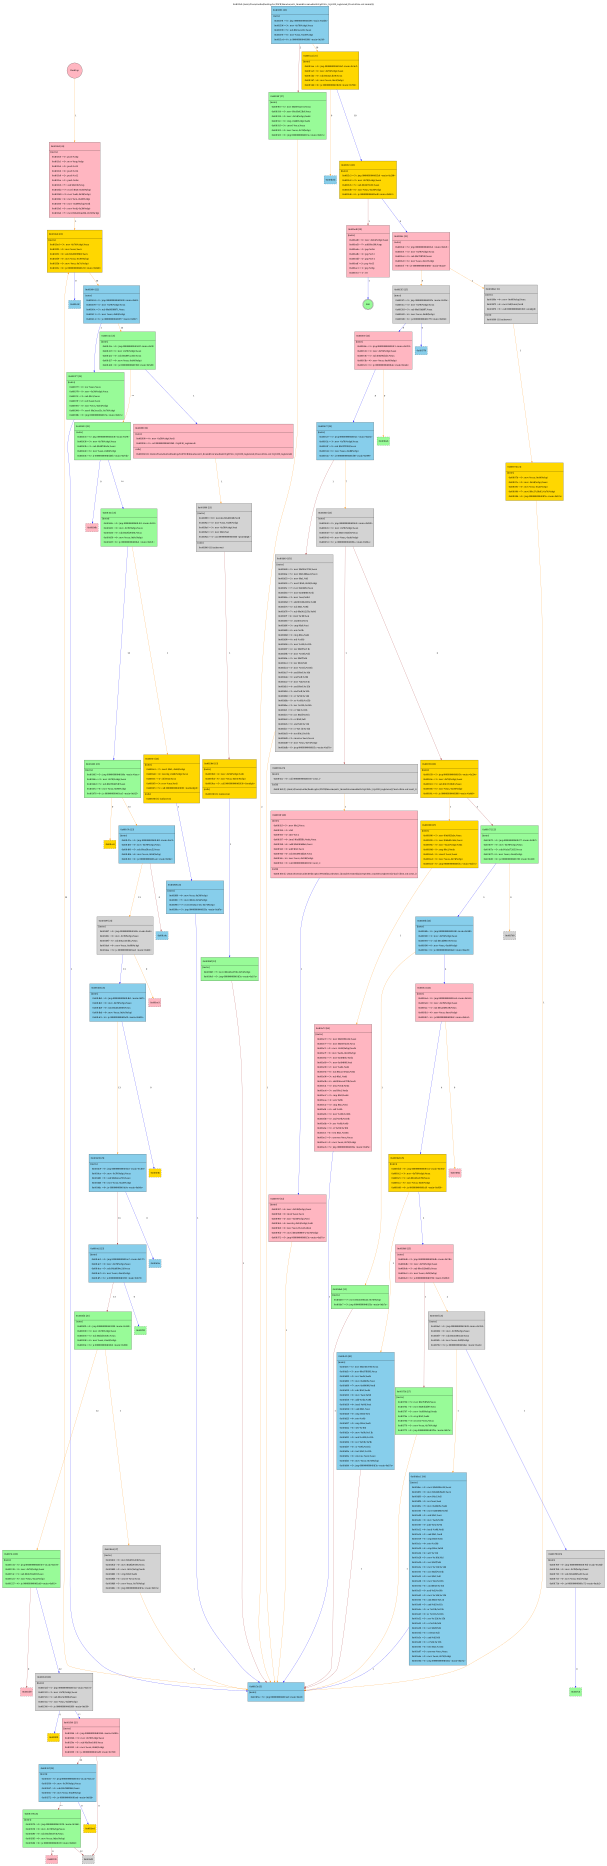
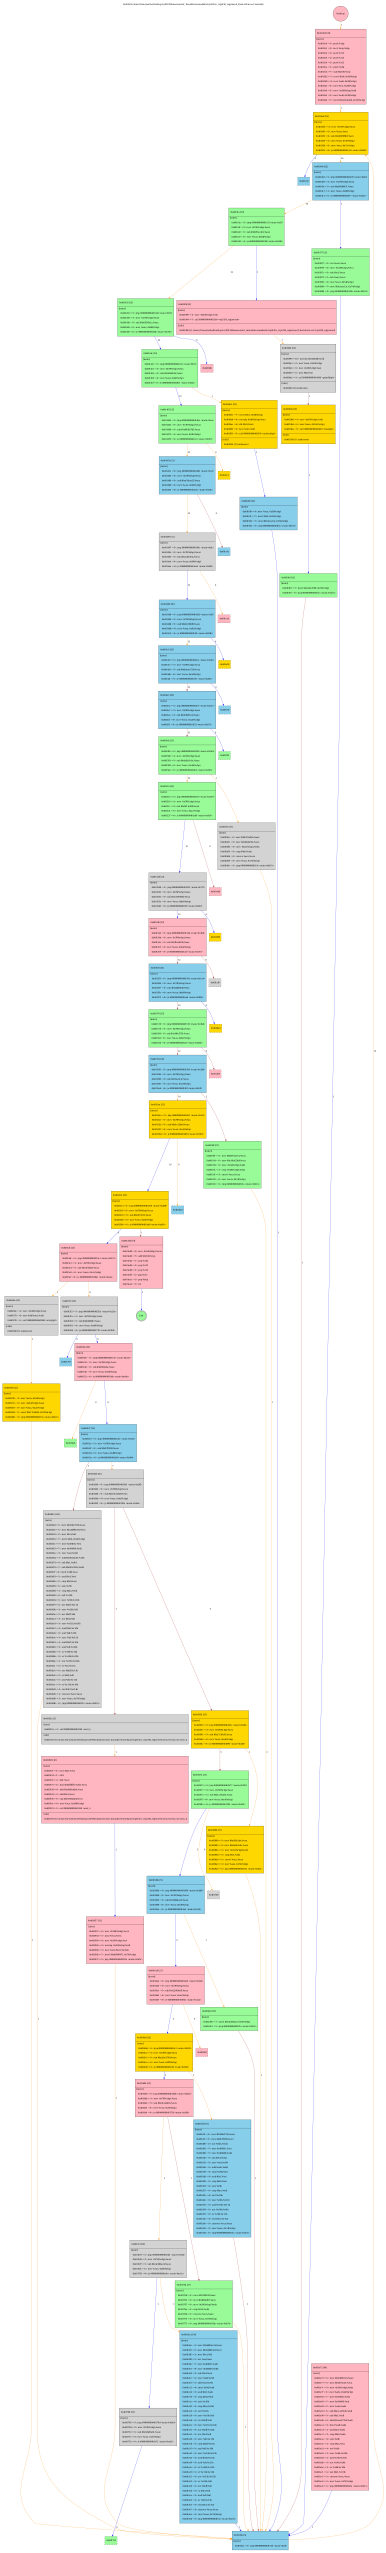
edge "0x401890 [27]" -> "0x401e72 [94]": now "0x401890 [27]" -> "0x401f3a [5]"
edge "0x401578 [25]" -> "0x401af0": now "0x401578 [25]" -> "0x401591 [25]"
